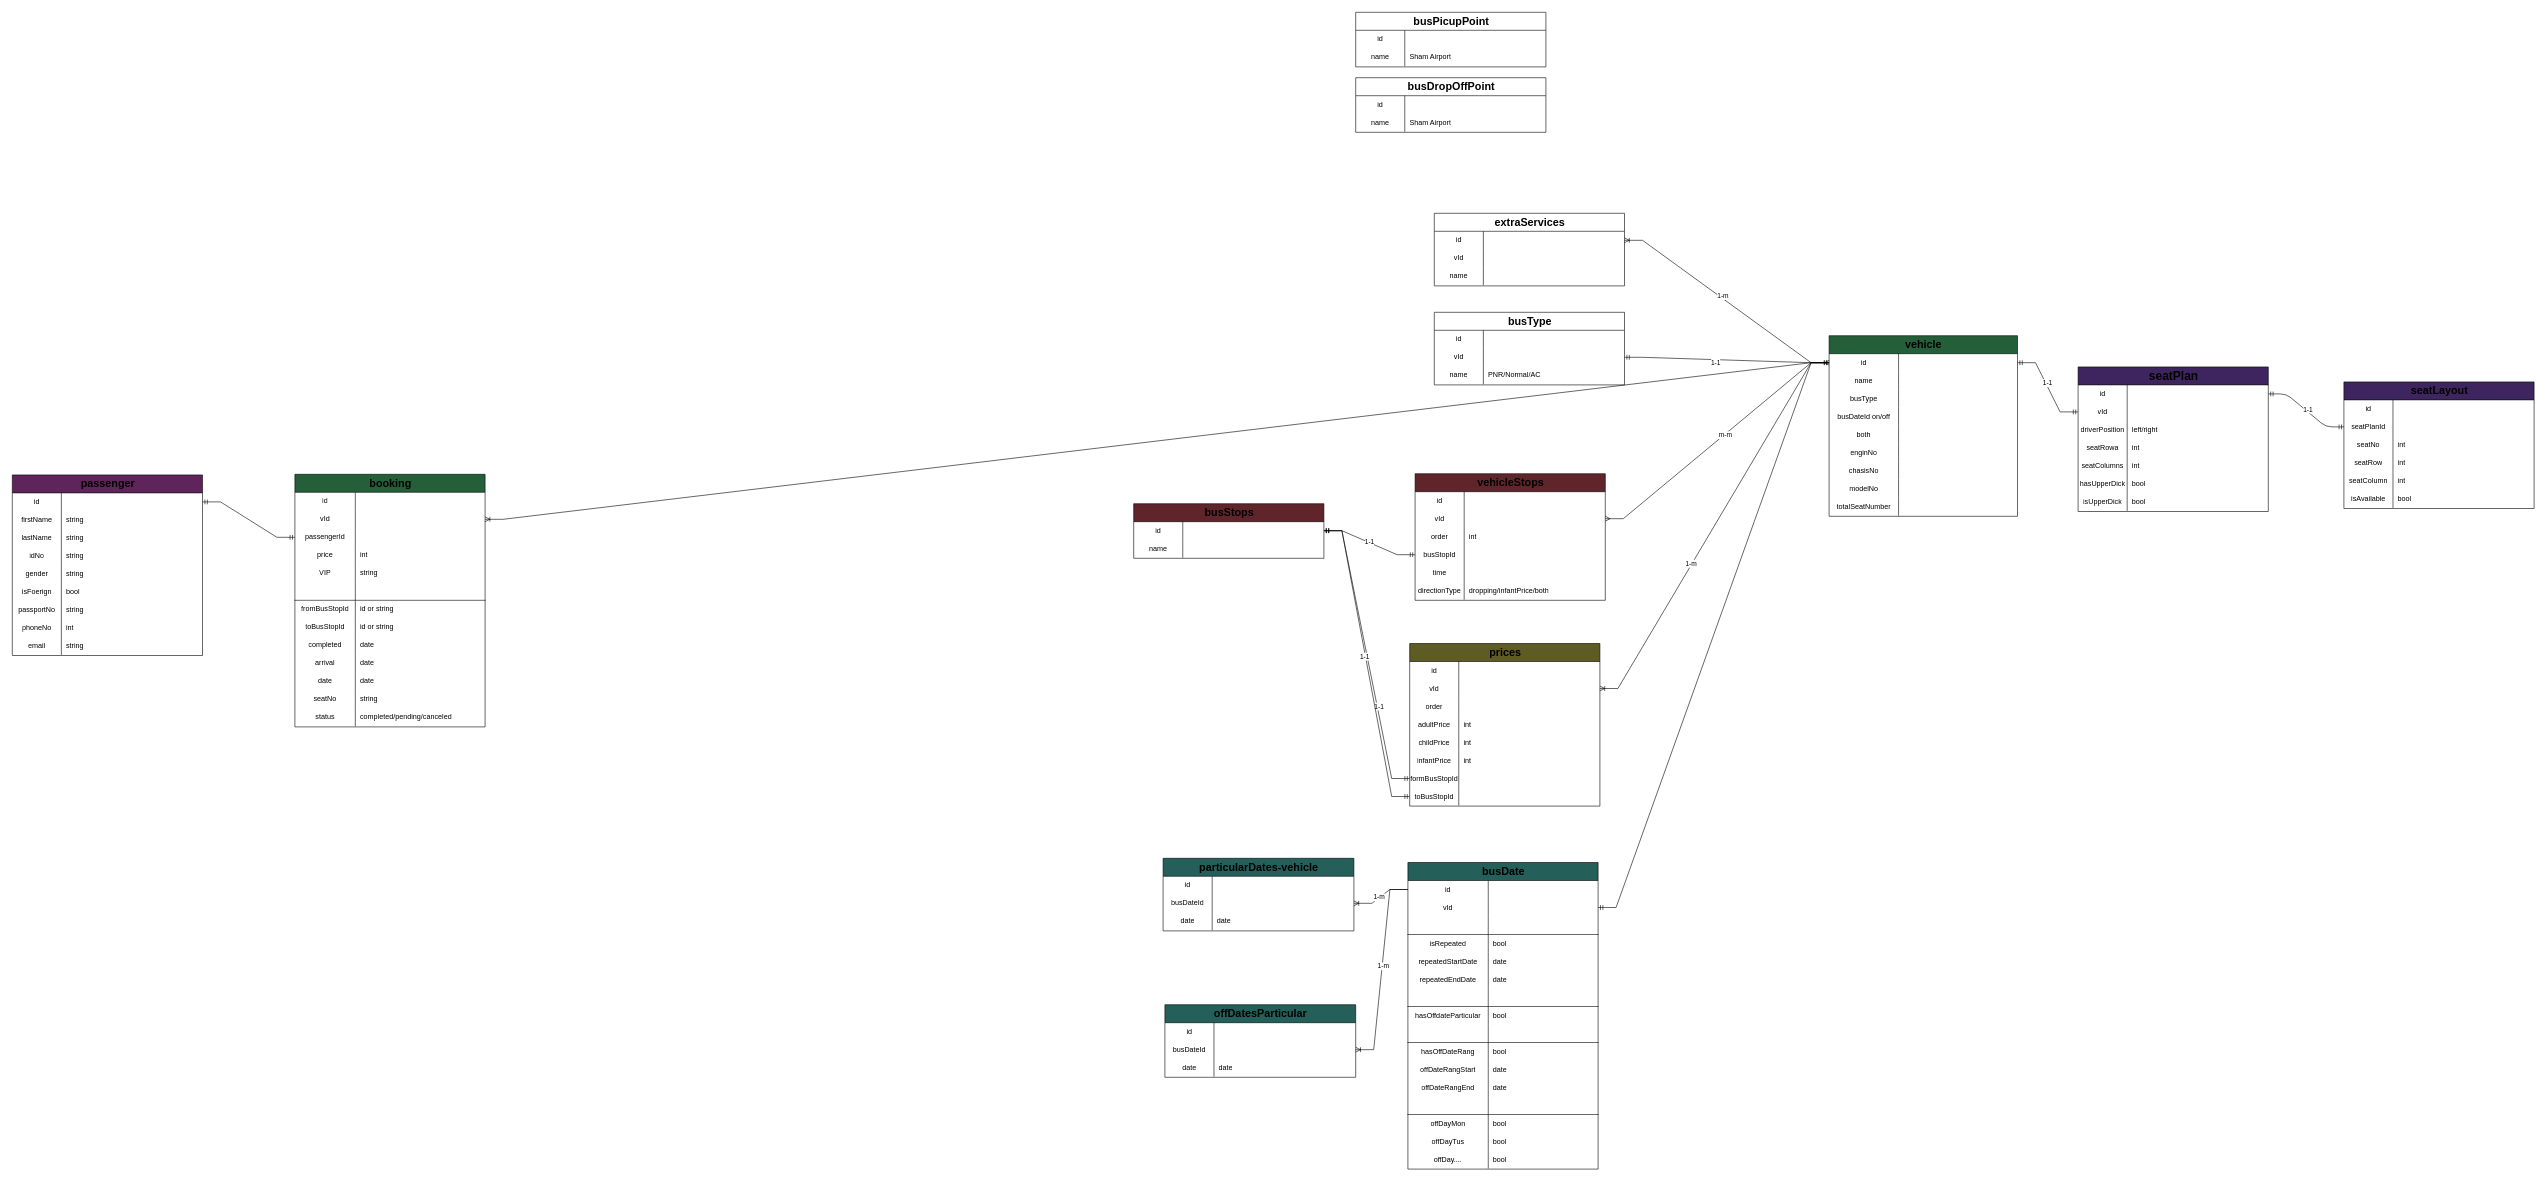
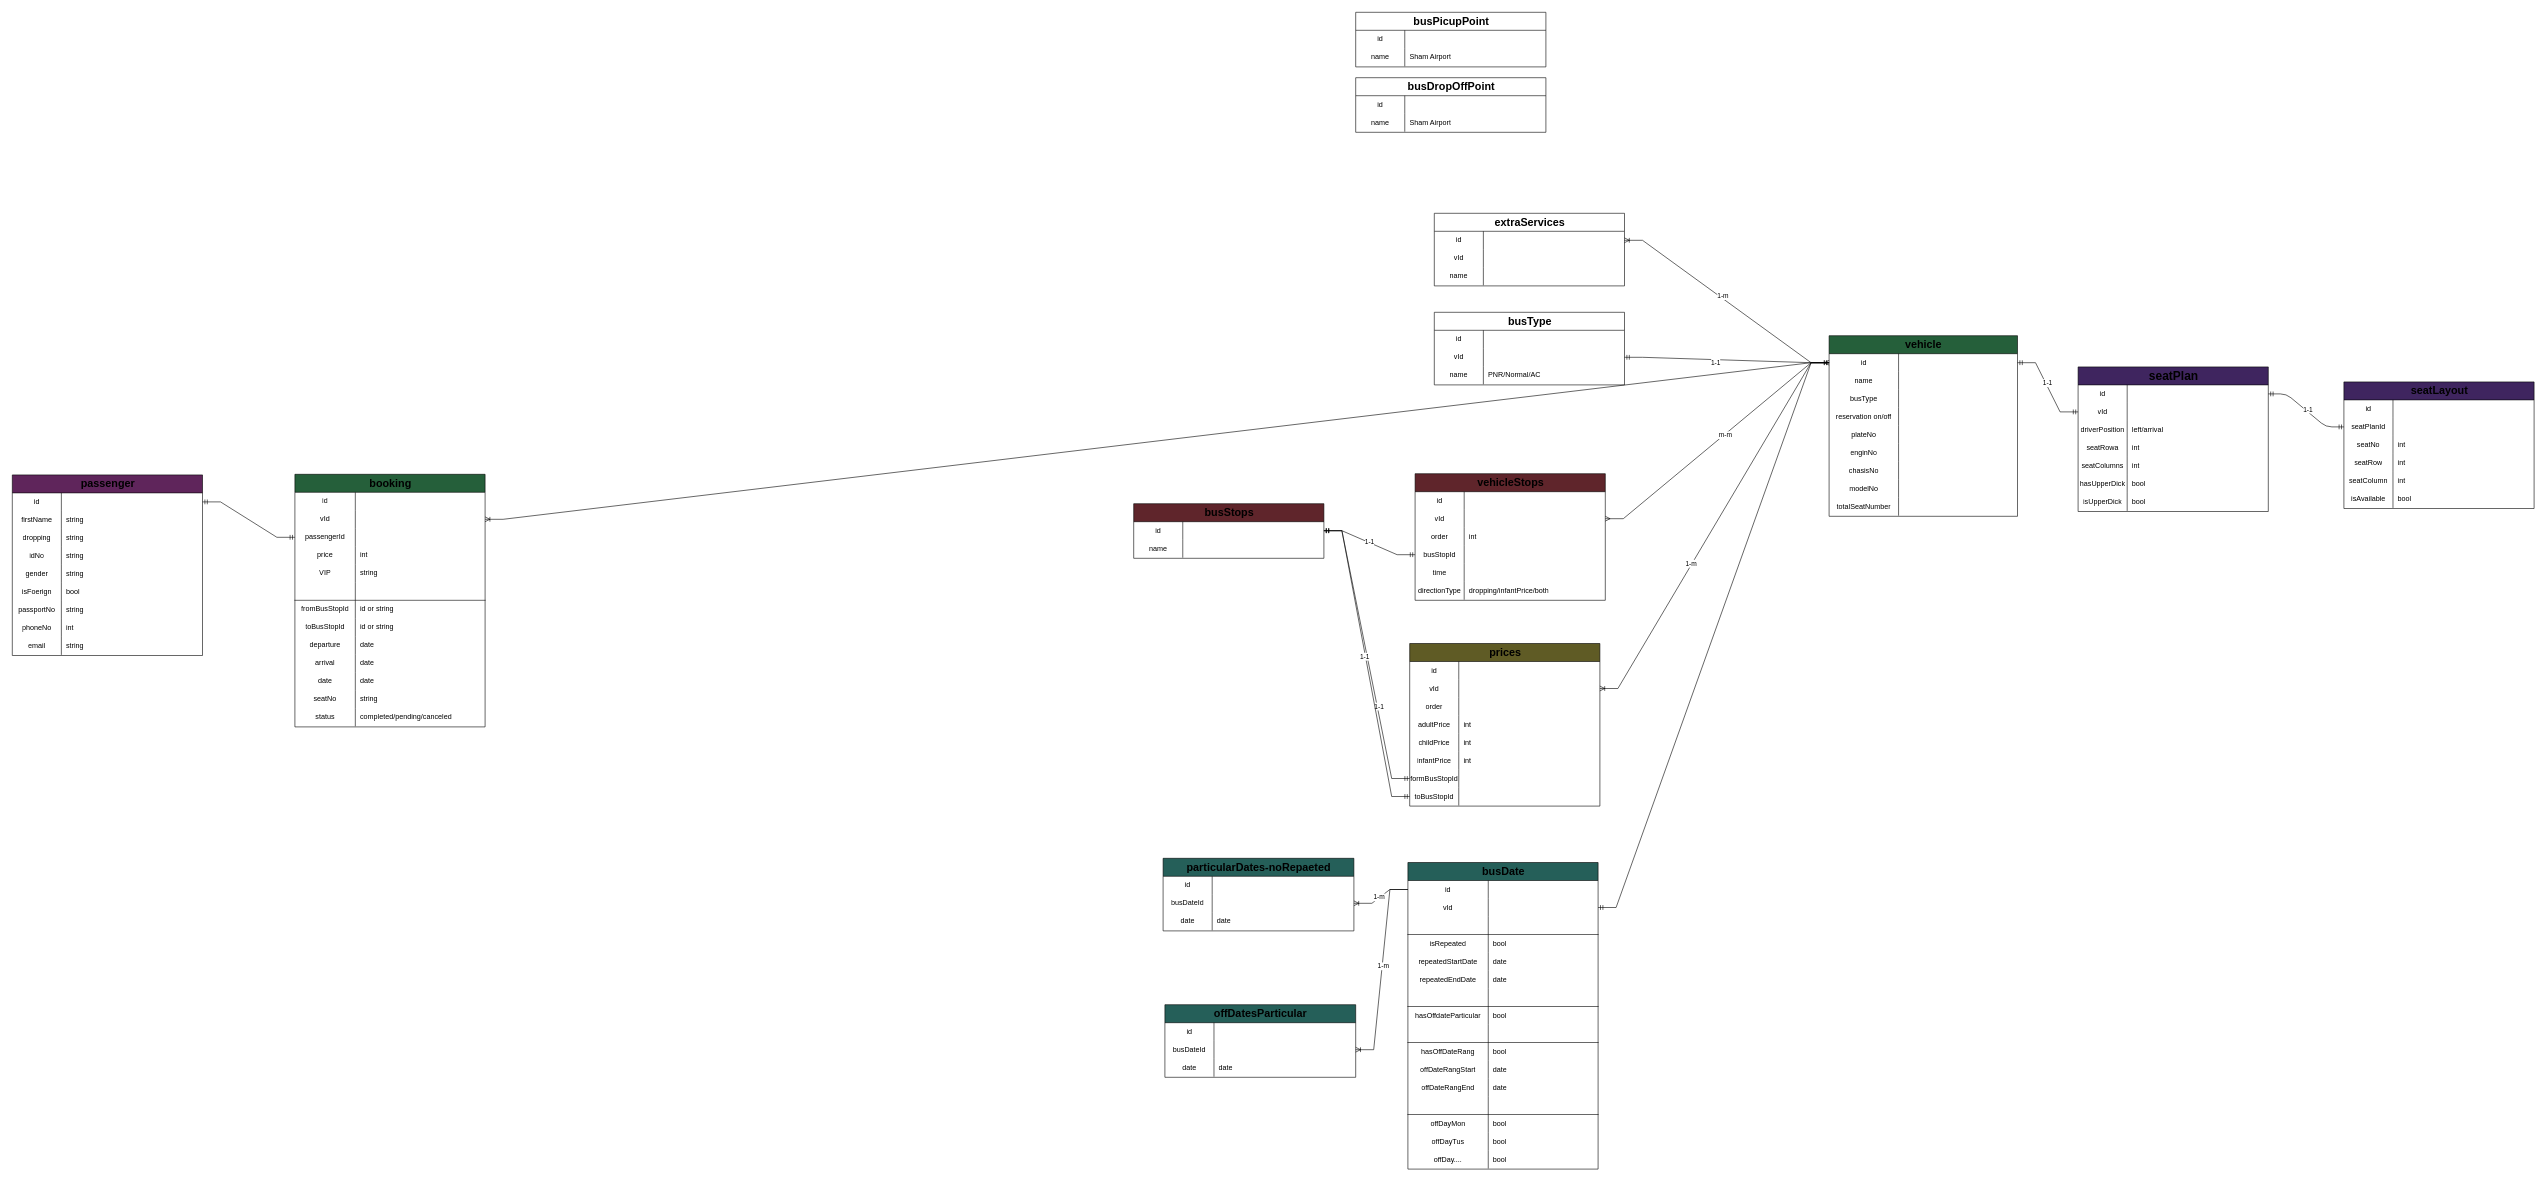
node "busDateId on/off": label "busDateId on/off" -> "reservation on/off"
node "left/right": label "left/right" -> "left/arrival"
node "both": label "both" -> "plateNo"
node "lastName": label "lastName" -> "dropping"
node "completed": label "completed" -> "departure"
node "particularDates-vehicle": label "particularDates-vehicle" -> "particularDates-noRepaeted"
